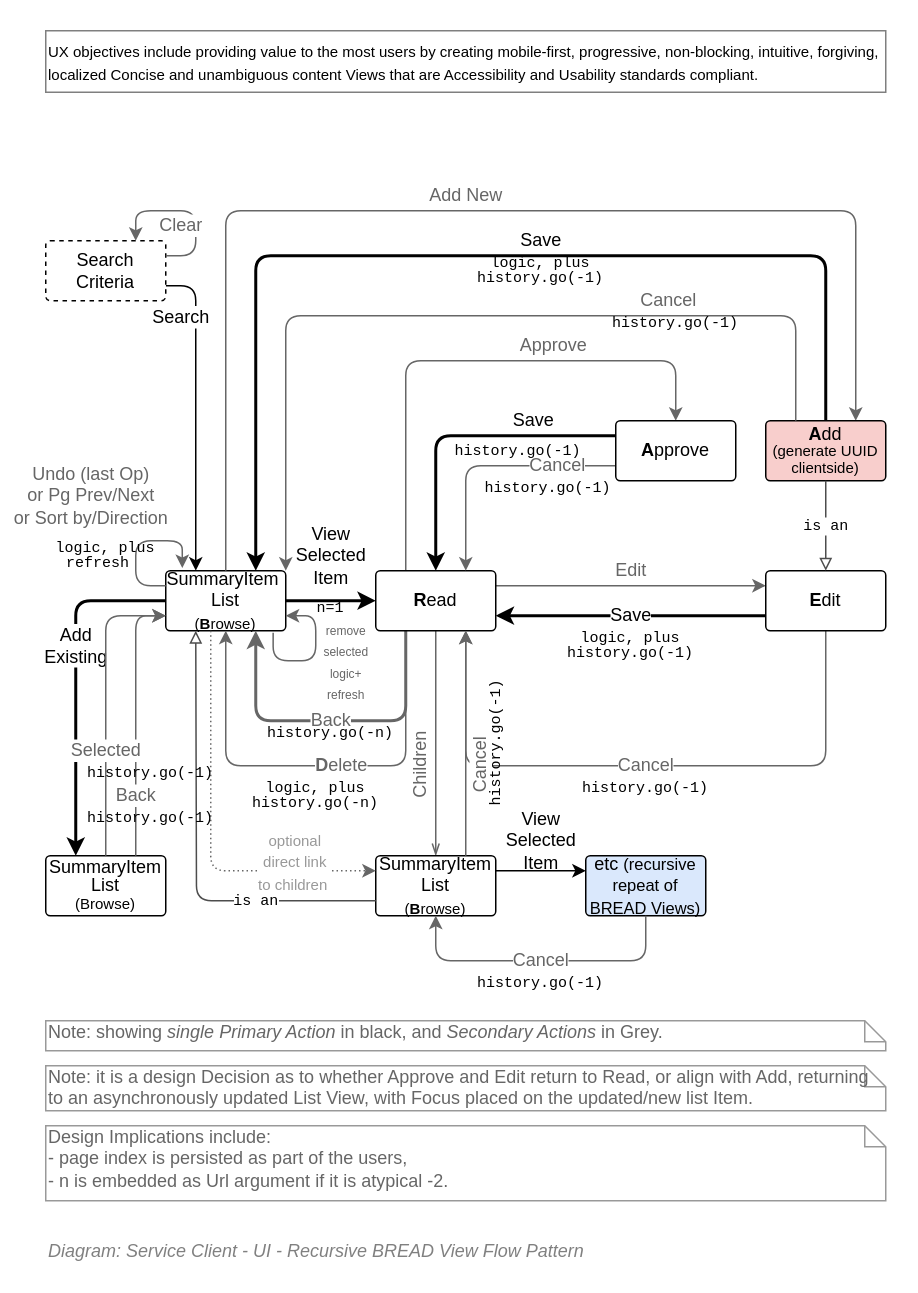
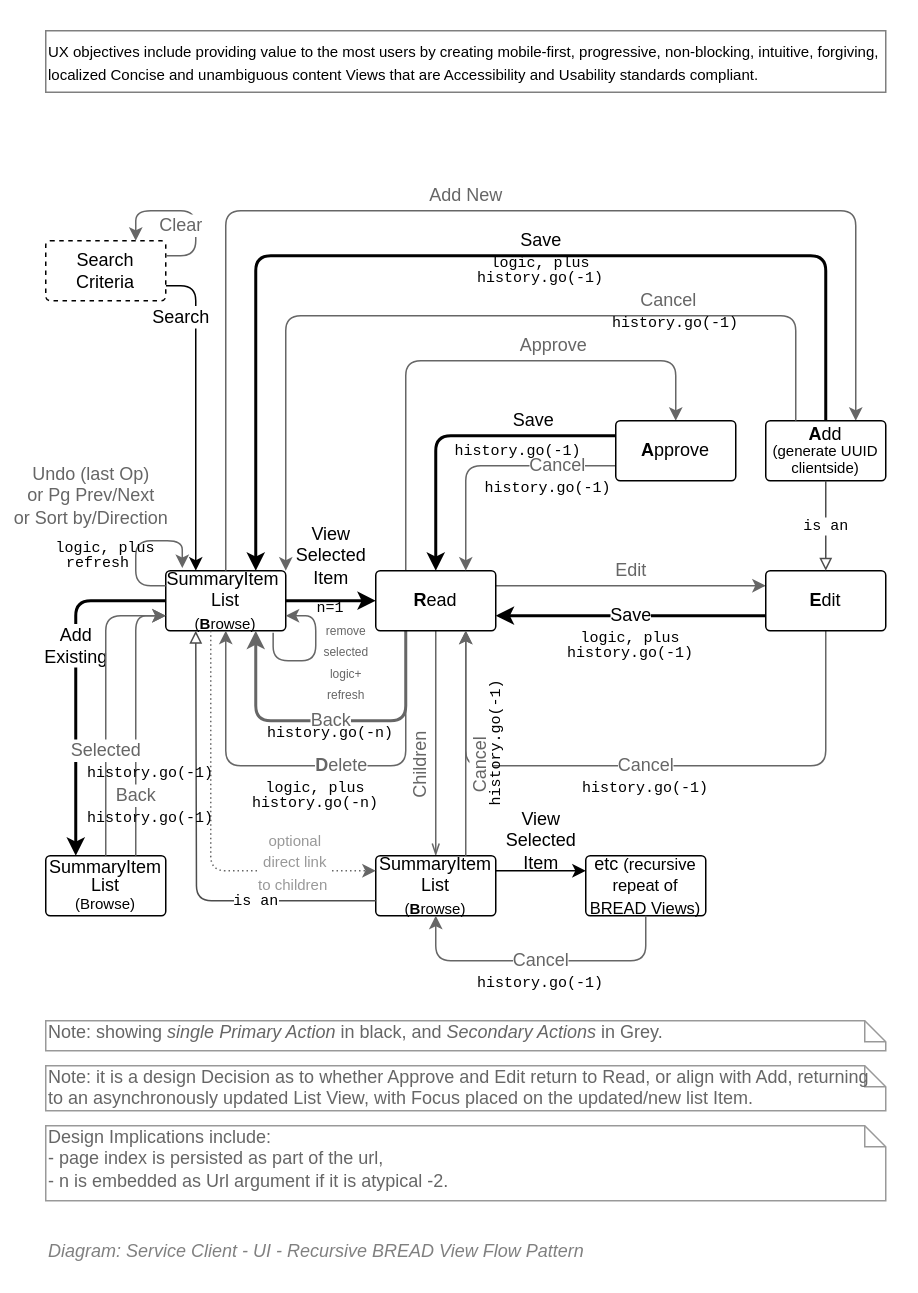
node "Add (generate UUID clientside)": fillcolor #f8cecc -> #ffffff
node "etc (recursive repeat of BREAD Views)": fillcolor #dae8fc -> #ffffff
node "Design Implications include: - page index is persisted as part of the users, - n is embedded as Url argument if it is atypical -2.": label "Design Implications include: - page index is persisted as part of the users, - n is embedded as Url argument if it is atypical -2." -> "Design Implications include: - page index is persisted as part of the url, - n is embedded as Url argument if it is atypical -2."
